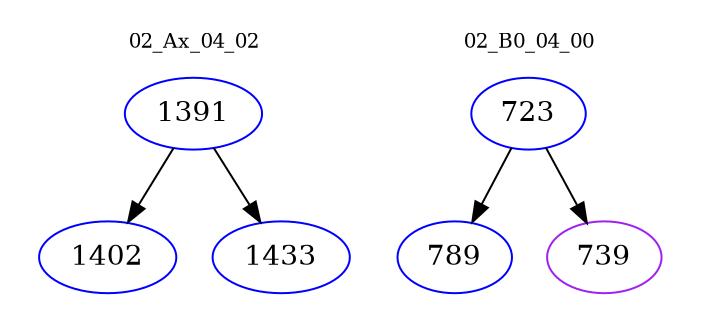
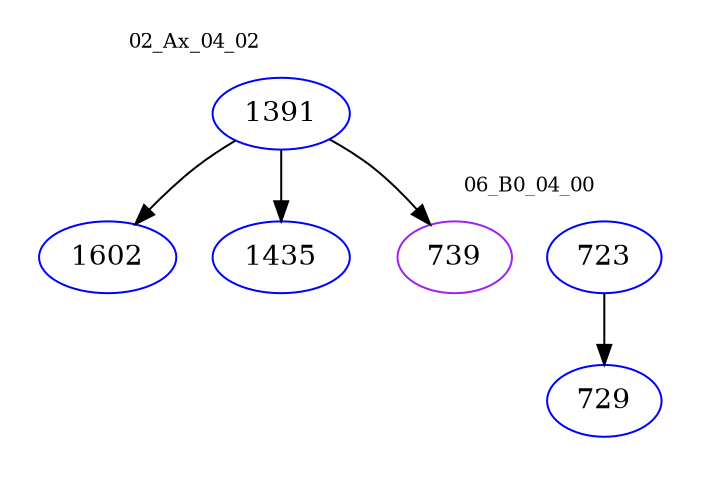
cluster "02_B0_04_00": label "02_B0_04_00" -> "06_B0_04_00"
edge "723" -> "739": now "1391" -> "739"
node "1402": label "1402" -> "1602"
node "1433": label "1433" -> "1435"
node "789": label "789" -> "729"
